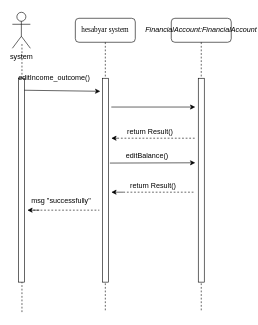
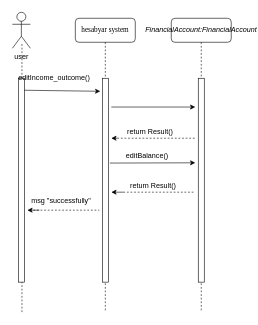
node "system": label "system" -> "user"
